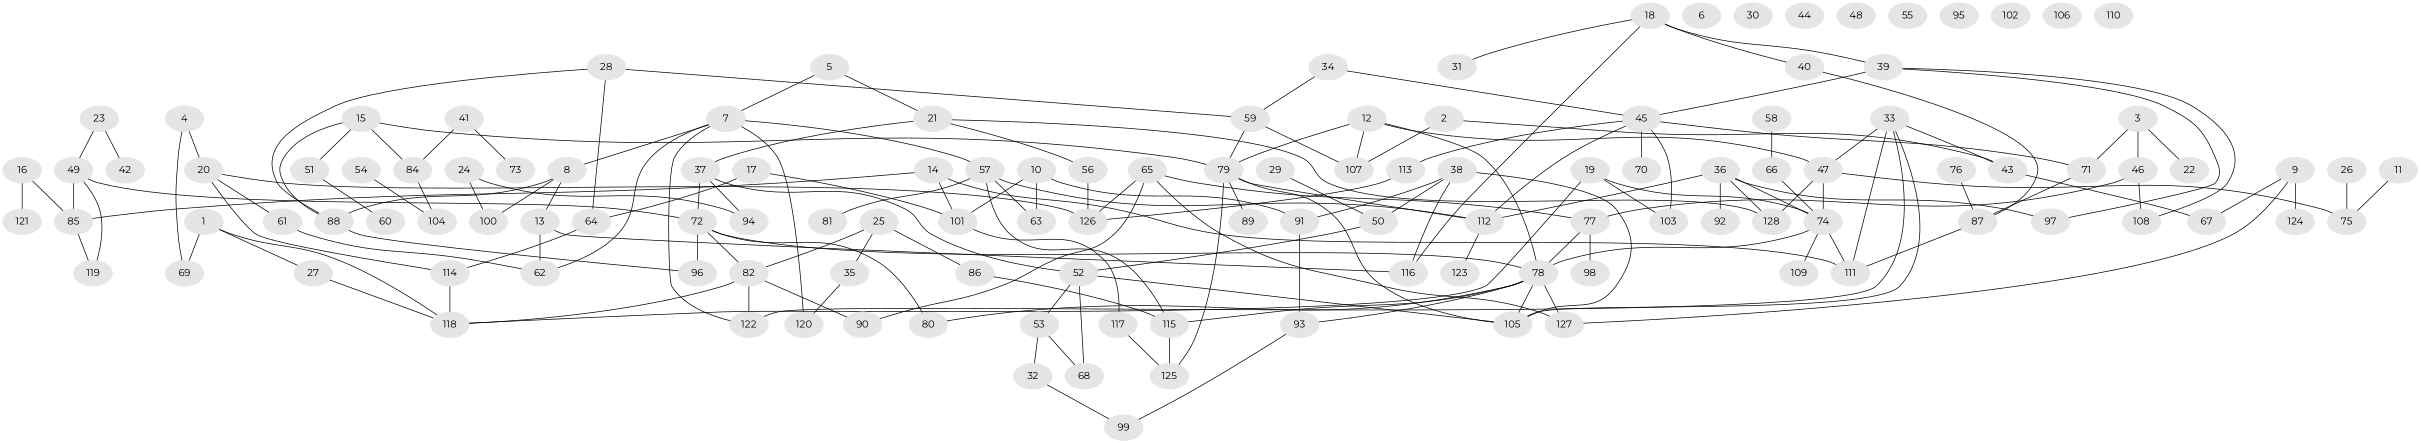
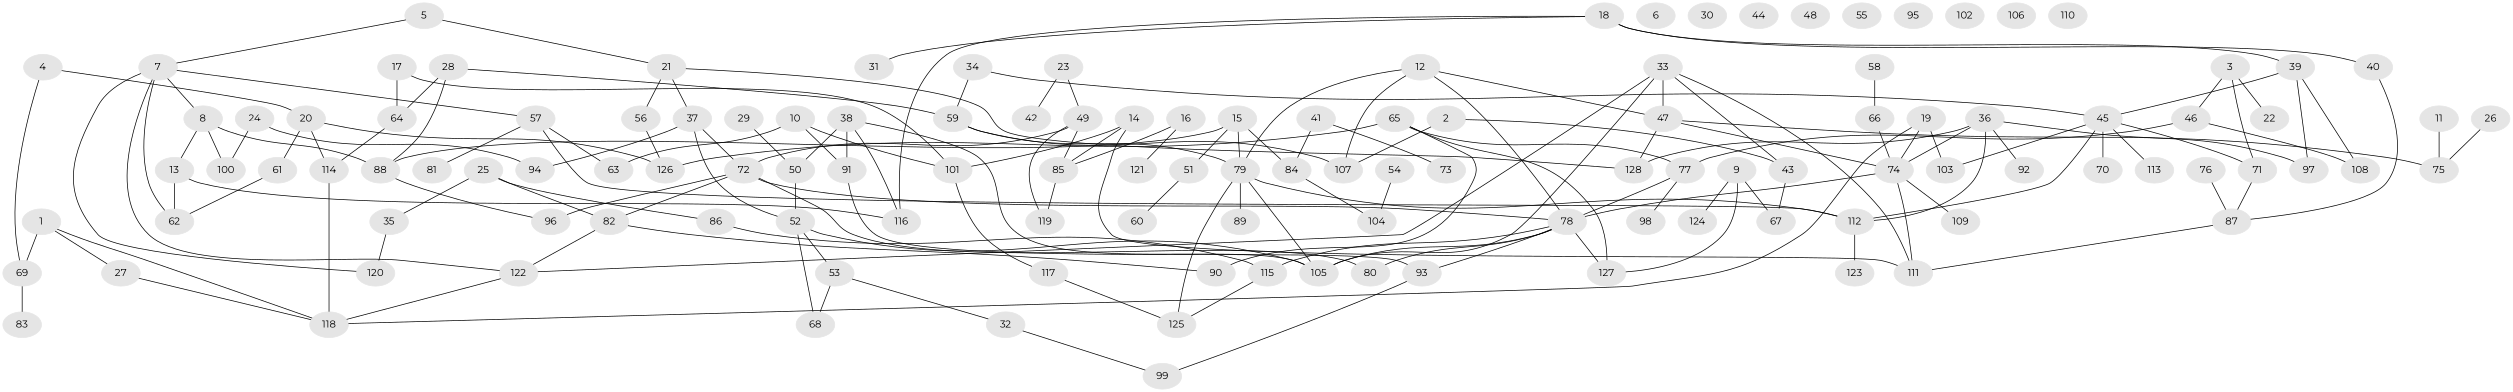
edge "113" -- "126": removed
edge "57" -- "115": removed
edge "82" -- "118": now "122" -- "118"
node "83": added
